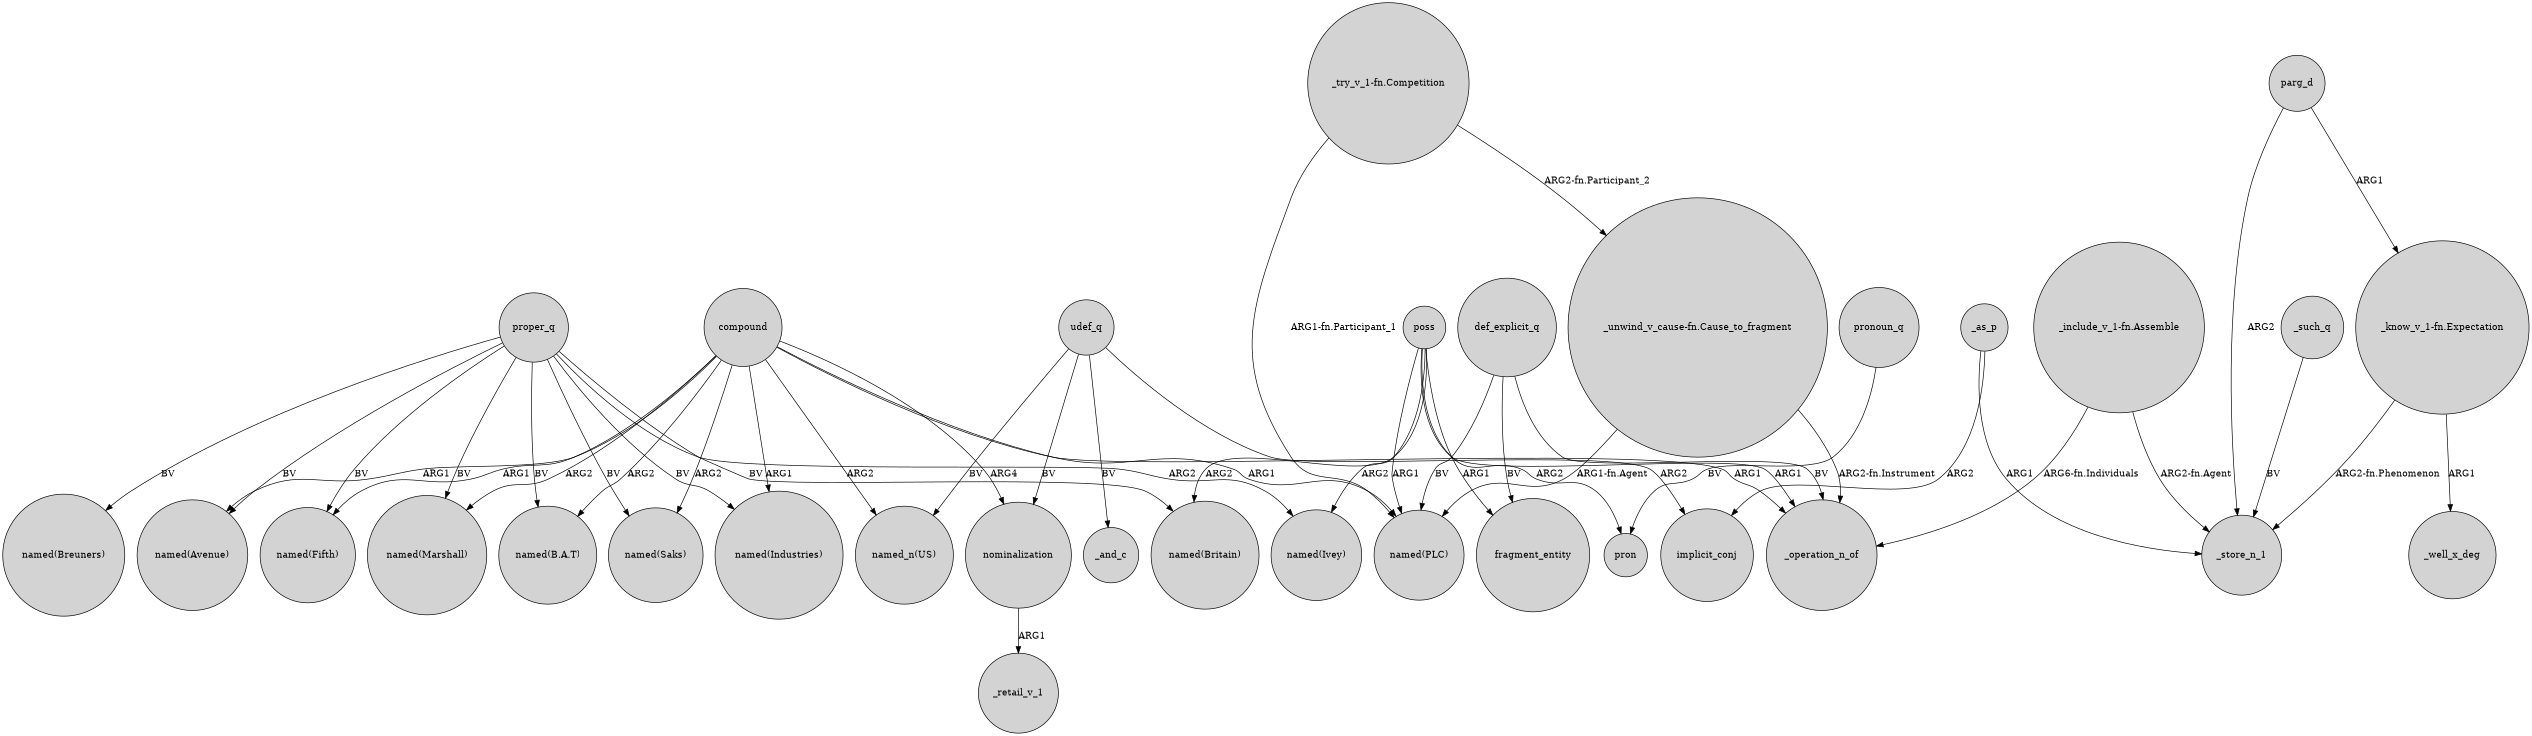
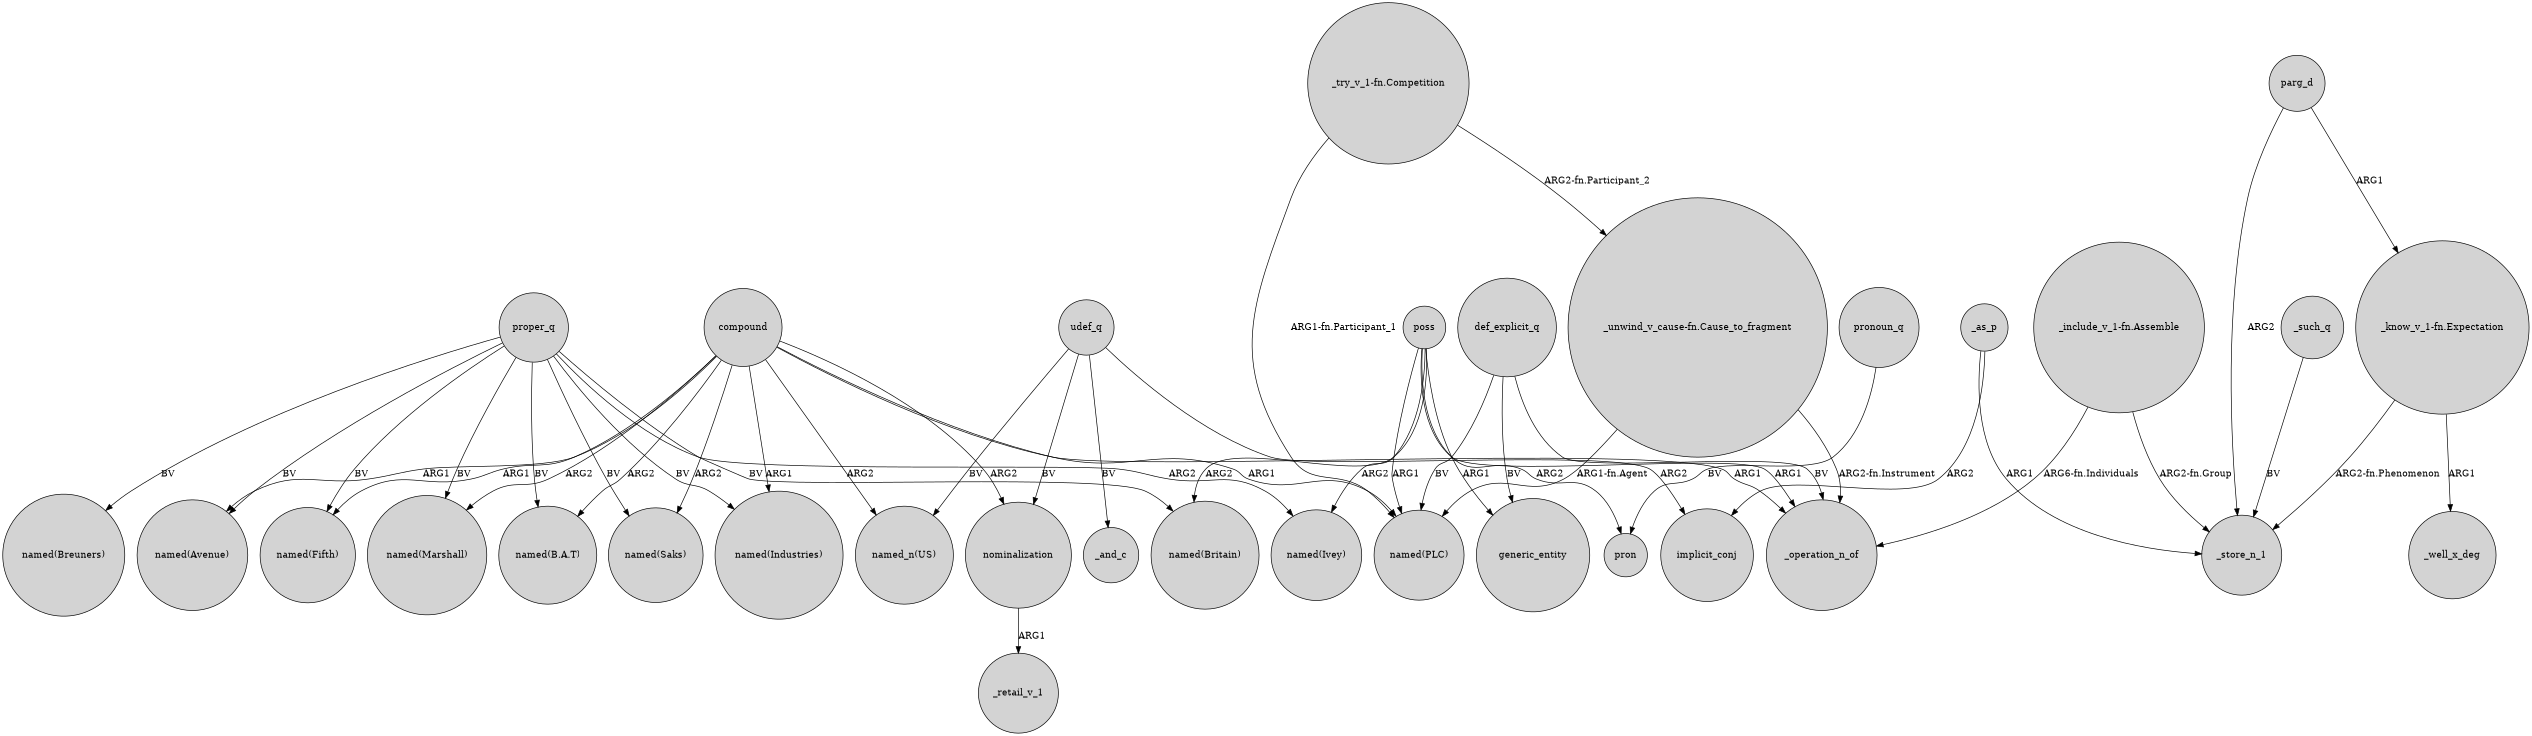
edge "compound" -> "nominalization": label "ARG4" -> "ARG2"
edge "_include_v_1-fn.Assemble" -> "_store_n_1": label "ARG2-fn.Agent" -> "ARG2-fn.Group"
node "fragment_entity": label "fragment_entity" -> "generic_entity"
